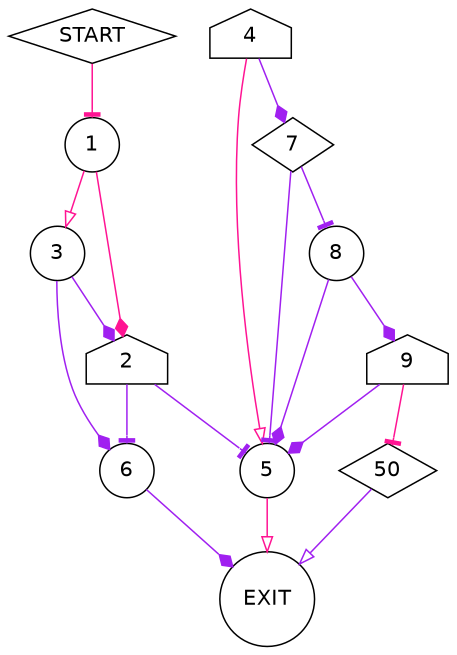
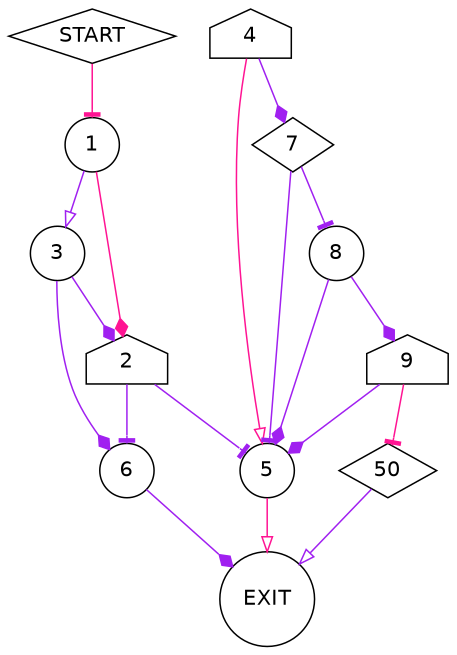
edge "1" -> "3": color deeppink -> purple
